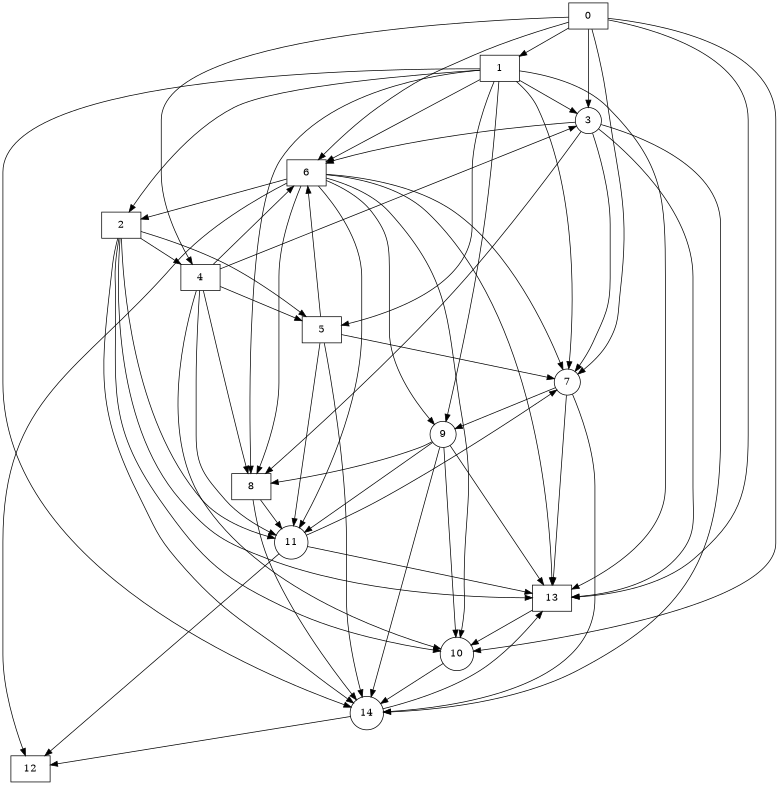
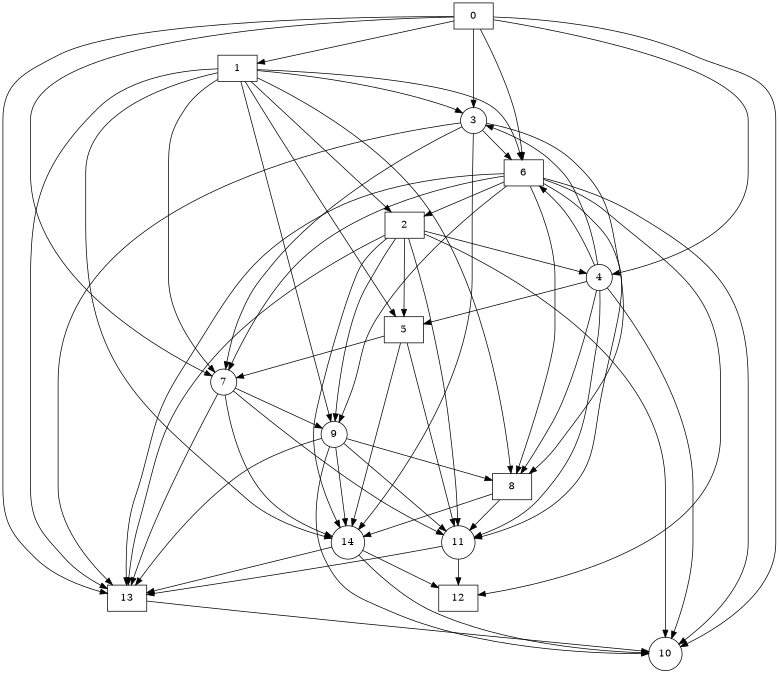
edge "5" -> "6": removed
node "4": shape box -> circle
edge "2" -> "9": added
edge "11" -> "7": reversed
edge "10" -> "14": reversed
